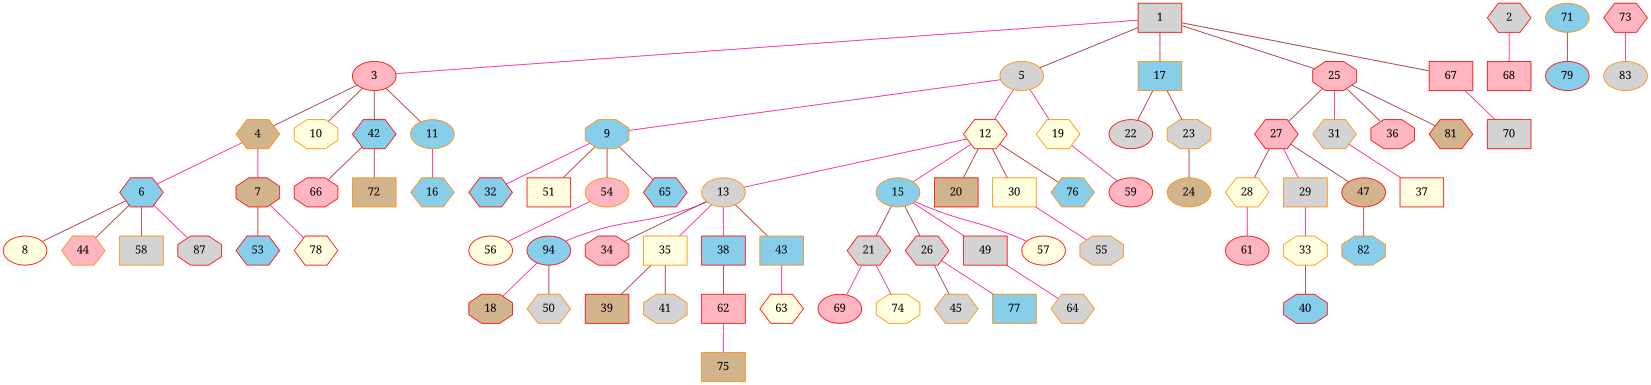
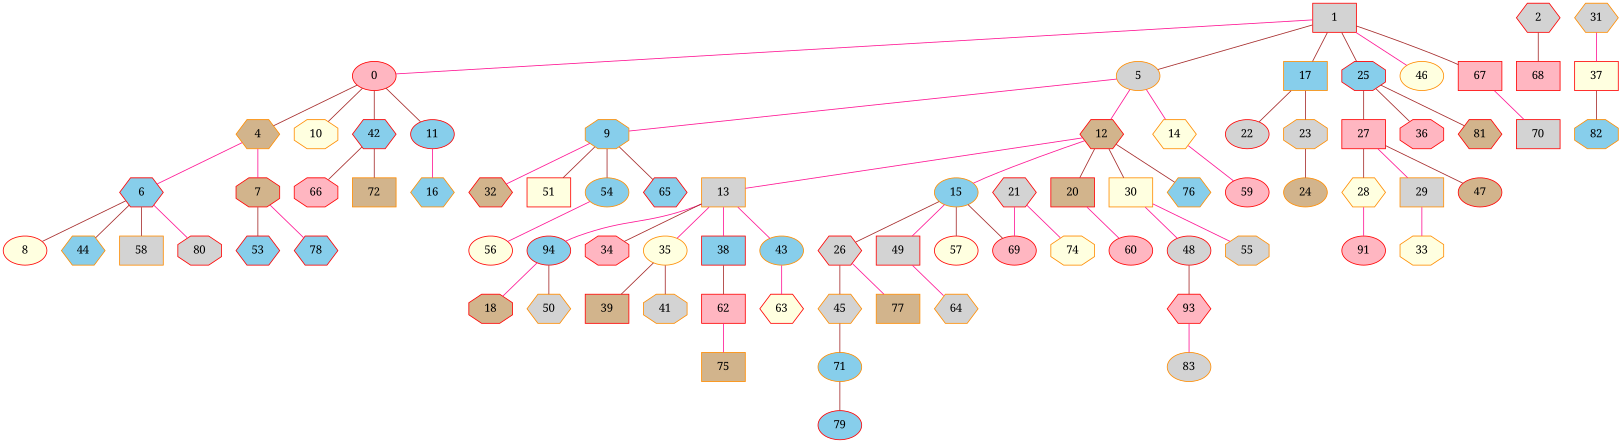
node "73": label "73" -> "93"
edge "2" -- "68": color deeppink -> brown
node "3": label "3" -> "0"
node "25": fillcolor lightpink -> skyblue
node "46": added
edge "25" -- "31": removed
node "11": color darkorange -> red
node "12": fillcolor lightyellow -> tan
node "19": label "19" -> "14"
node "27": shape hexagon -> box
node "32": fillcolor skyblue -> tan
node "54": fillcolor lightpink -> skyblue
node "13": shape ellipse -> box
edge "13" -- "43": color brown -> deeppink
edge "15" -- "21": now "15" -- "69"
edge "15" -- "57": color deeppink -> brown
edge "47" -- "82": now "37" -- "82"
node "44": fillcolor lightpink -> skyblue
node "87": label "87" -> "80"
node "78": fillcolor lightyellow -> skyblue
node "35": shape box -> ellipse
node "43": shape box -> ellipse
node "60": added
node "48": added
node "61": label "61" -> "91"
node "77": fillcolor skyblue -> tan
node "40": removed
edge "45" -- "71": added
